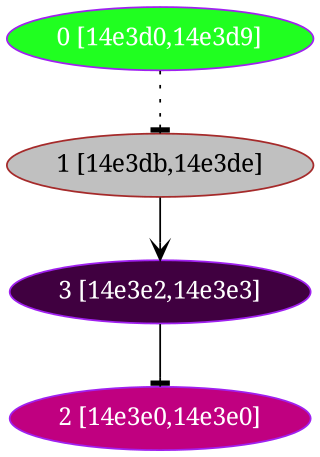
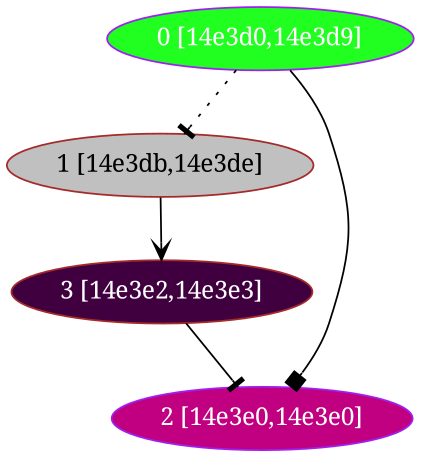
edge "0 [14e3d0,14e3d9]" -> "2 [14e3e0,14e3e0]": added
node "3 [14e3e2,14e3e3]": color purple -> brown
